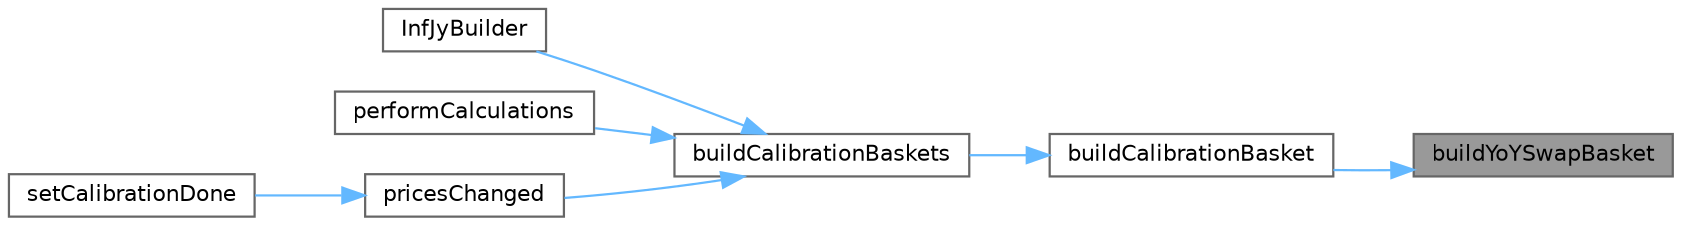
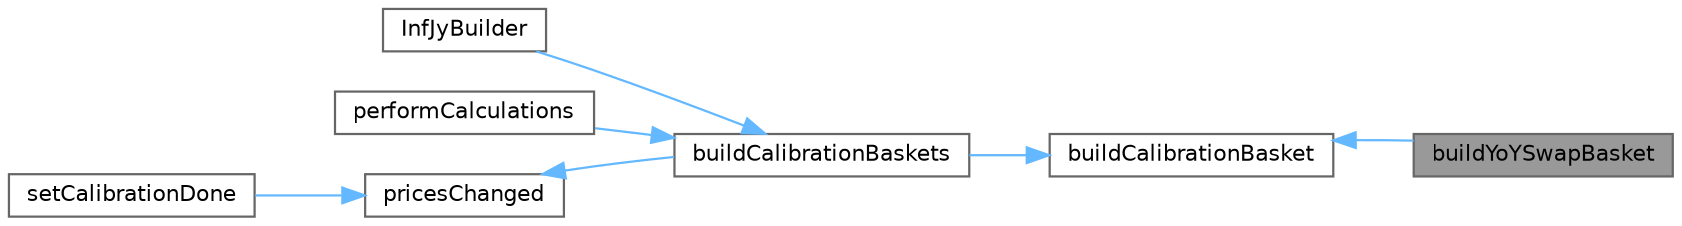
edge "buildCalibrationBasket" -> "buildYoYSwapBasket": reversed
edge "pricesChanged" -> "buildCalibrationBaskets": reversed
